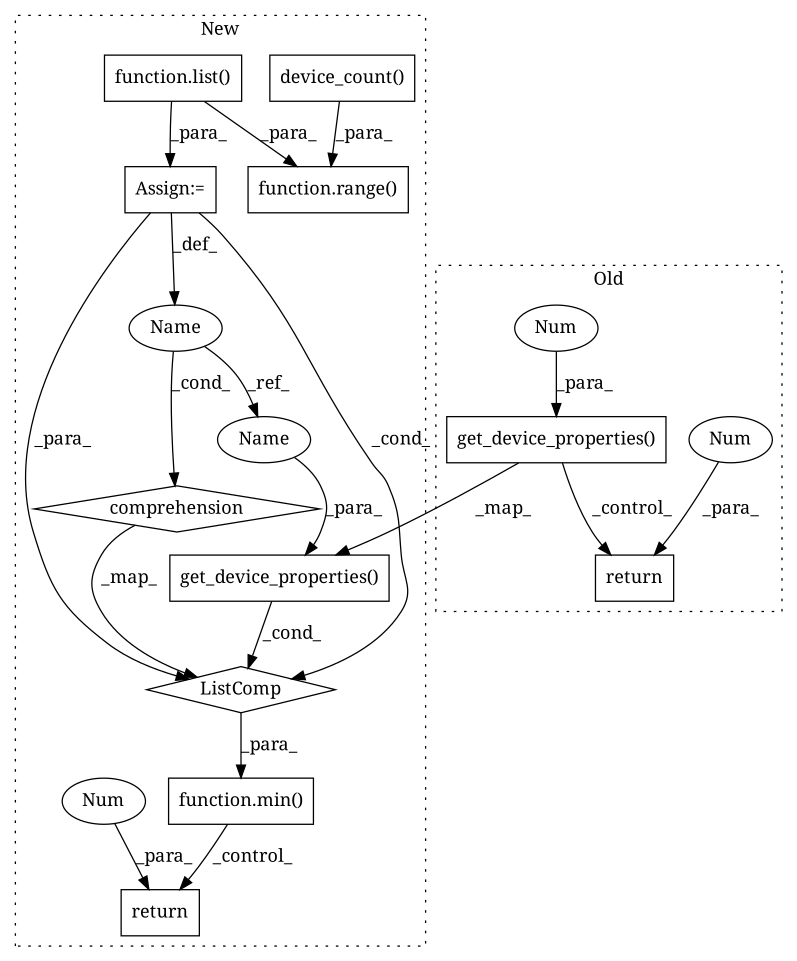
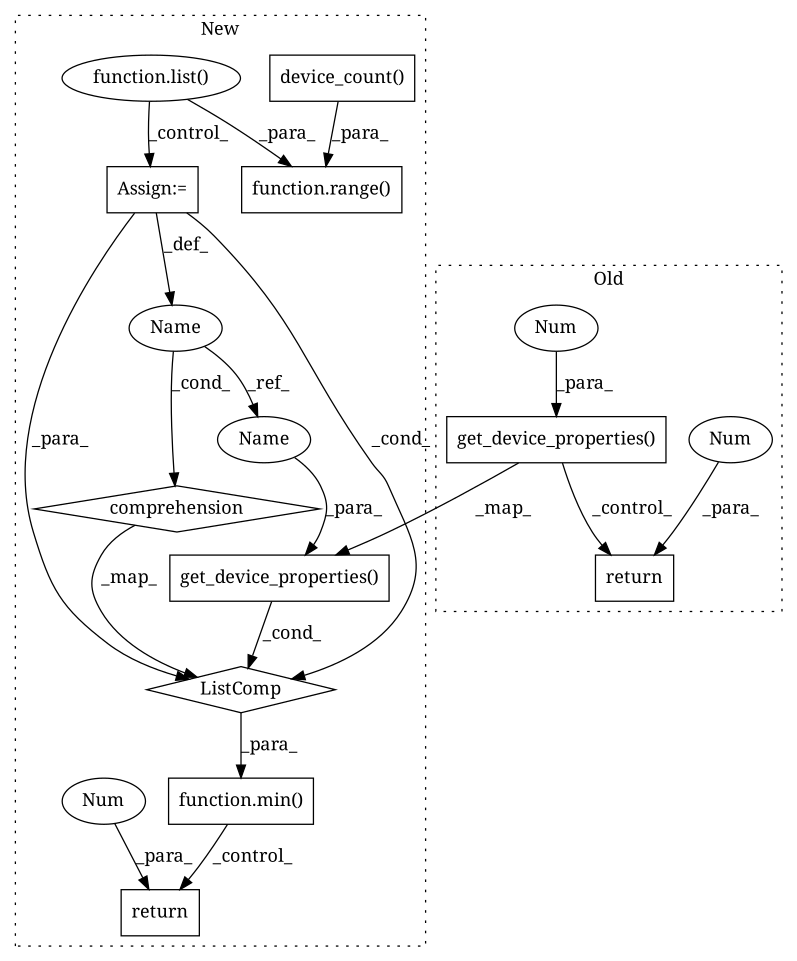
node "function.list()": shape box -> ellipse
edge "function.list()" -> "Assign:=": label "_para_" -> "_control_"
